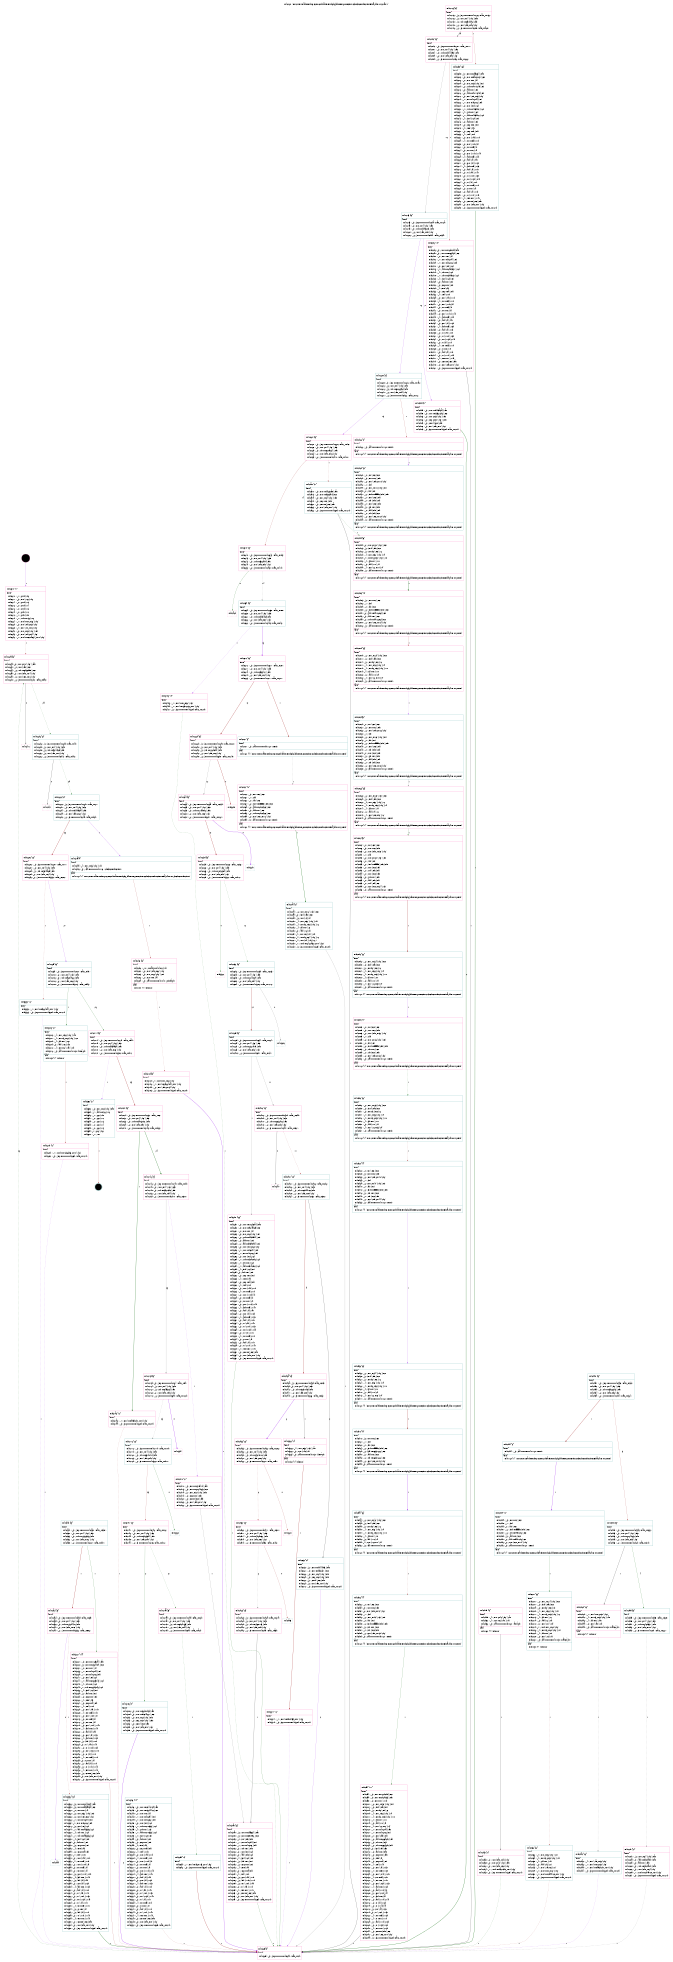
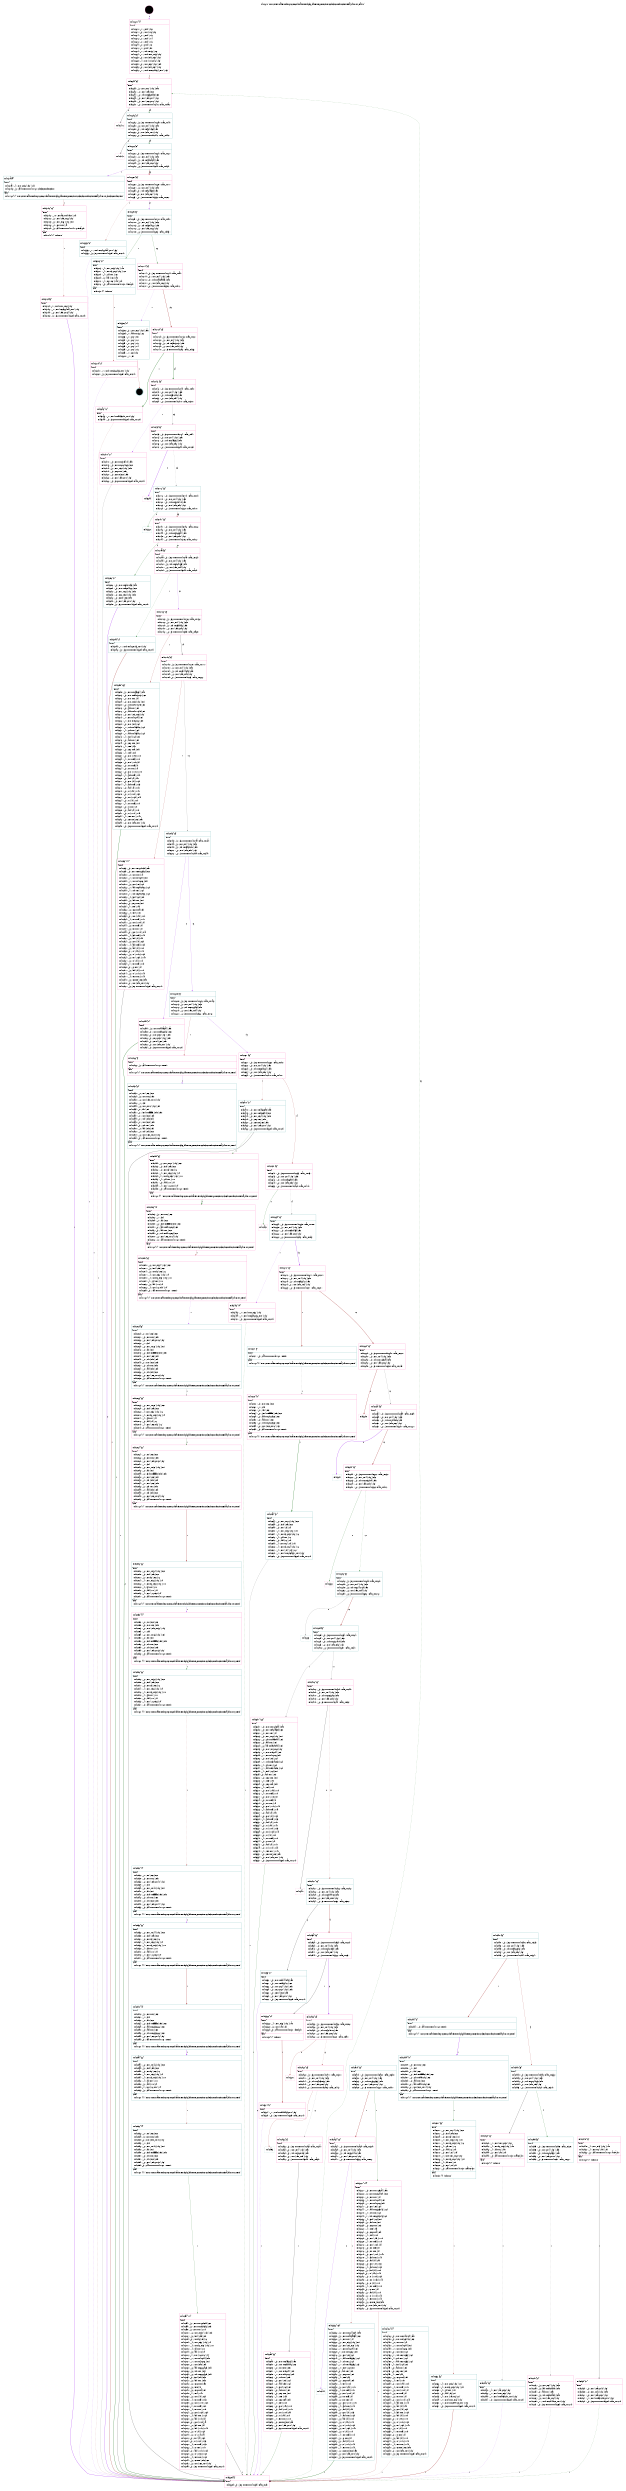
edge "0x4027aa [25]" -> "0x4027c3 [25]": added, label "20"
edge "0x402b70 [27]" -> "0x4030ab [83]": now "0x402b70 [27]" -> "0x4038ef [5]"
edge "0x402c36 [38]" -> "0x4038ef [5]": style dashed -> bold
